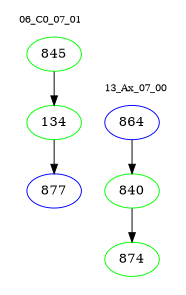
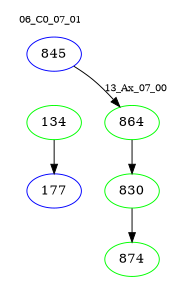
node "845": color green -> blue
edge "845" -> "134": now "845" -> "864"
node "864": color blue -> green
node "877": label "877" -> "177"
node "840": label "840" -> "830"
